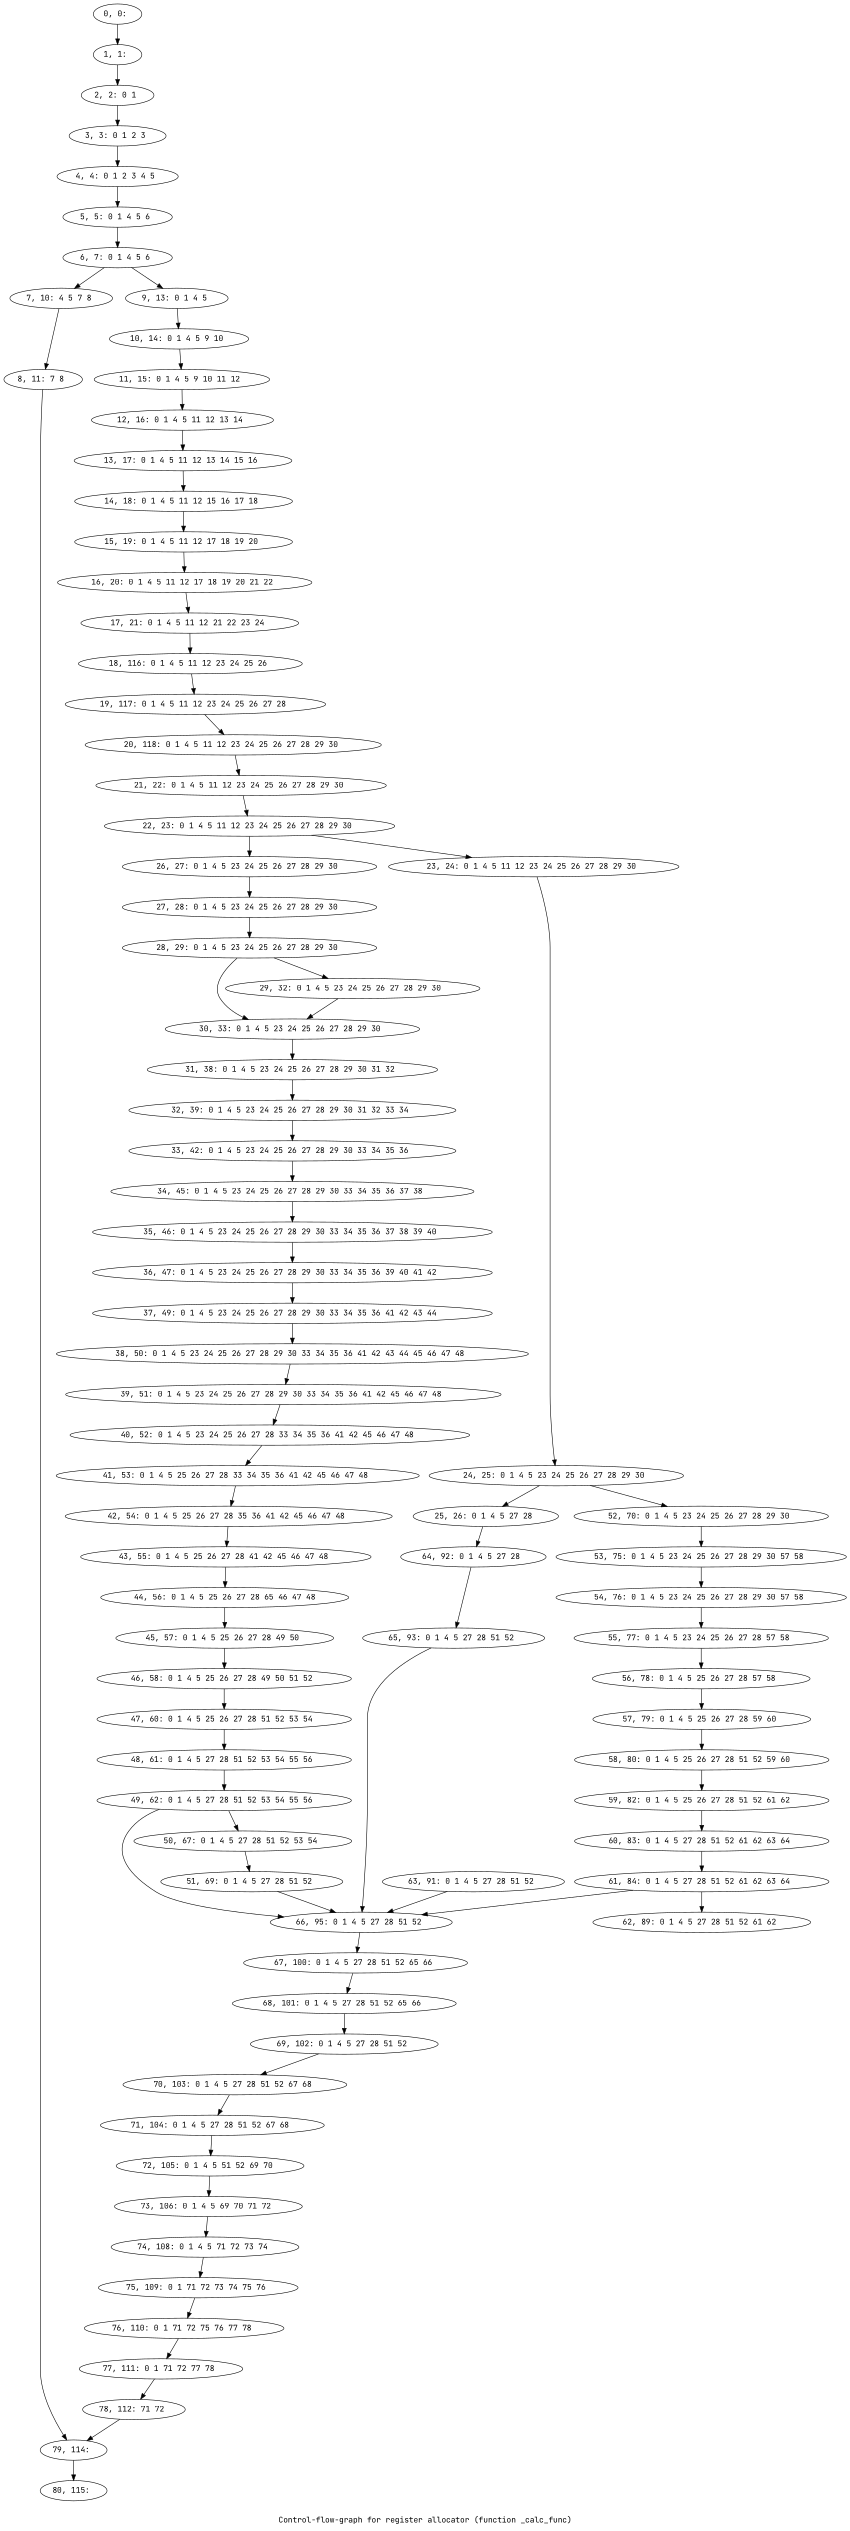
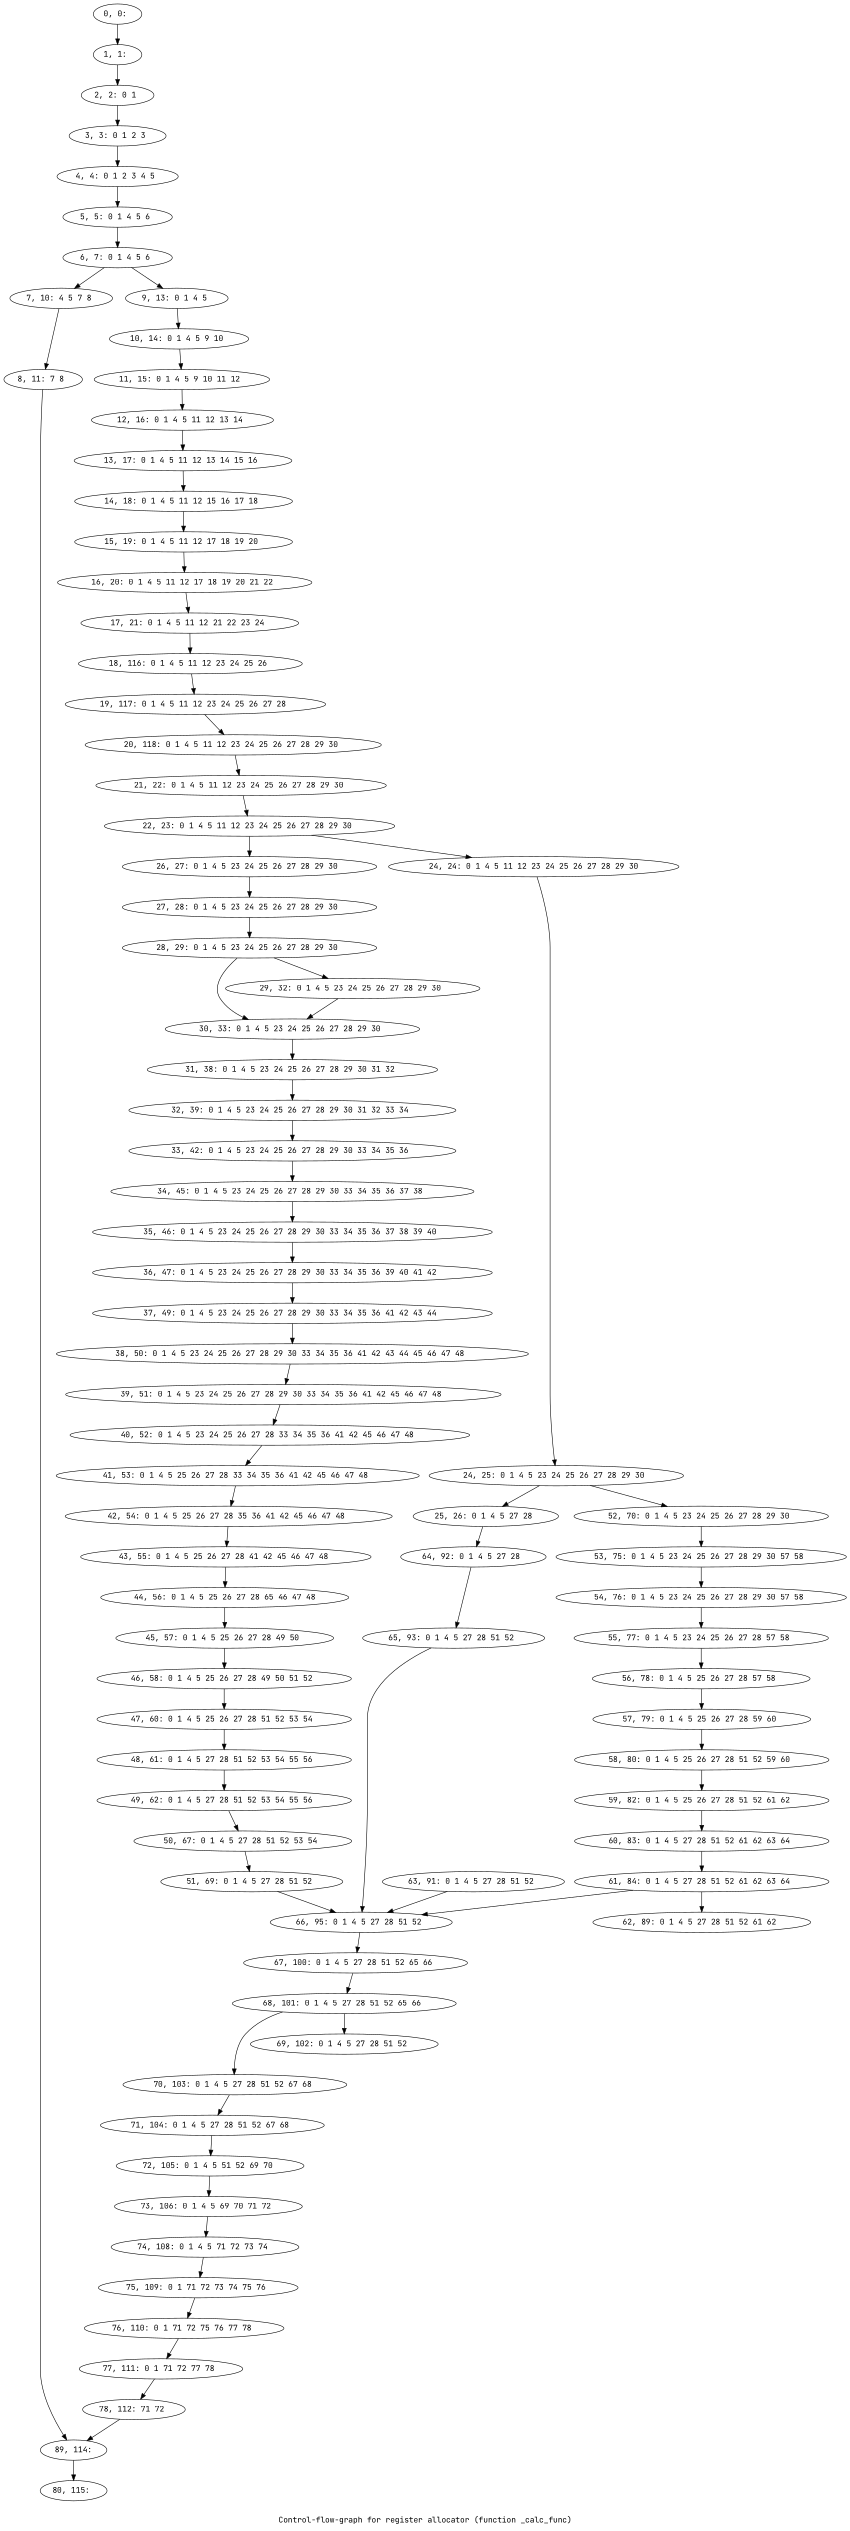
node "23, 24: 0 1 4 5 11 12 23 24 25 26 27 28 29 30": label "23, 24: 0 1 4 5 11 12 23 24 25 26 27 28 29 30" -> "24, 24: 0 1 4 5 11 12 23 24 25 26 27 28 29 30"
edge "49, 62: 0 1 4 5 27 28 51 52 53 54 55 56" -> "66, 95: 0 1 4 5 27 28 51 52": removed
edge "69, 102: 0 1 4 5 27 28 51 52" -> "70, 103: 0 1 4 5 27 28 51 52 67 68": now "68, 101: 0 1 4 5 27 28 51 52 65 66" -> "70, 103: 0 1 4 5 27 28 51 52 67 68"
node "79, 114:": label "79, 114:" -> "89, 114:"
